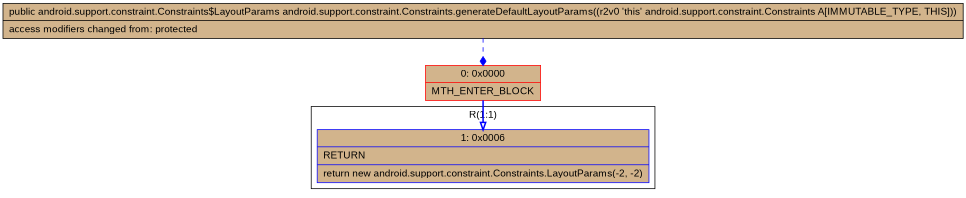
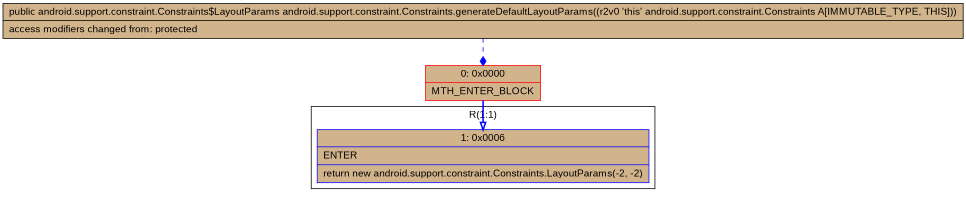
node "1: 0x0006": text "RETURN" -> "ENTER"
